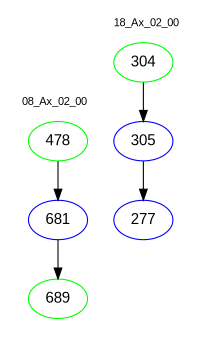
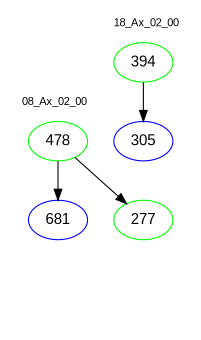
node "304": label "304" -> "394"
edge "305" -> "277": now "478" -> "277"
node "277": color blue -> green
node "689": removed
